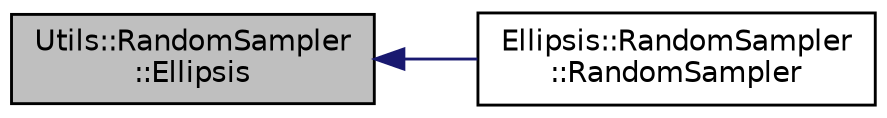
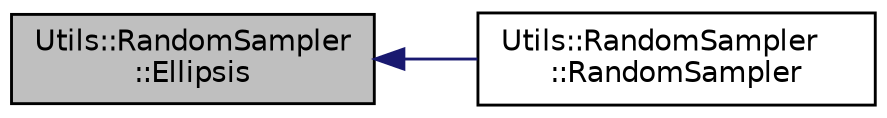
node "Ellipsis::RandomSampler ::RandomSampler": label "Ellipsis::RandomSampler ::RandomSampler" -> "Utils::RandomSampler ::RandomSampler"
